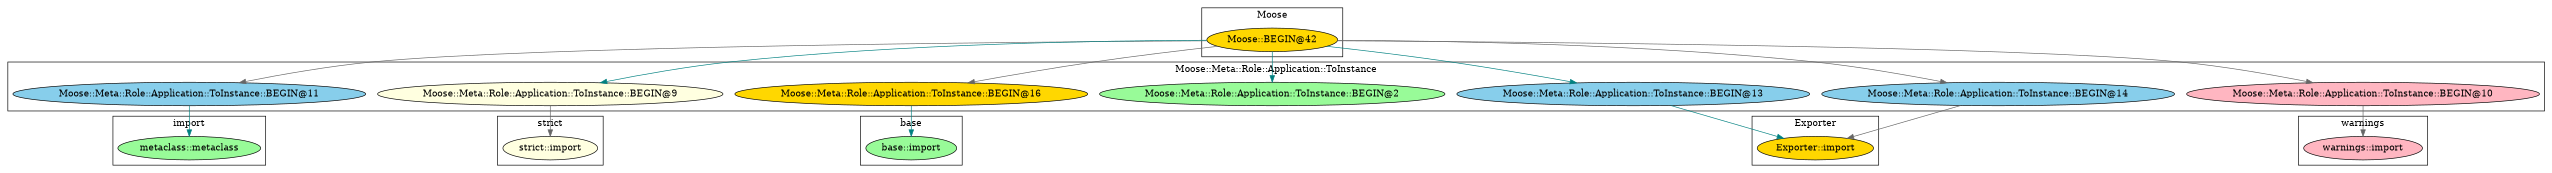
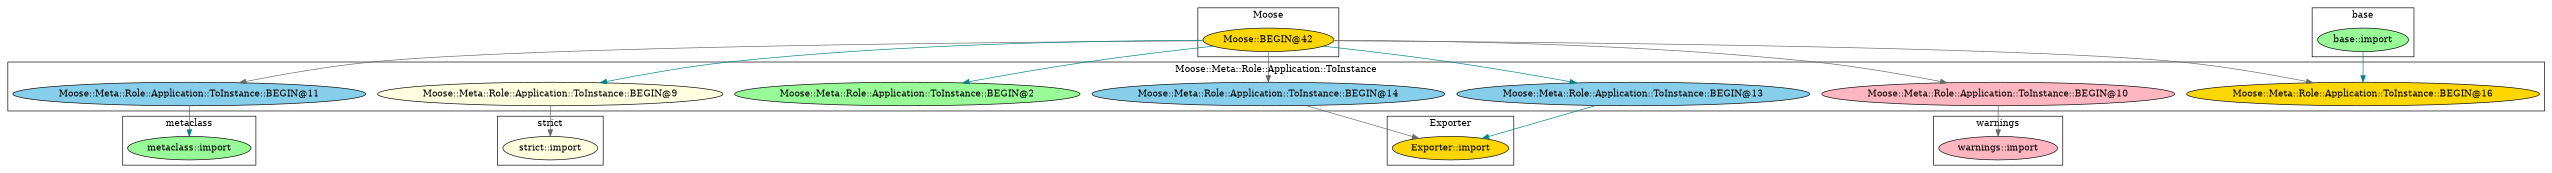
edge "Moose::Meta::Role::Application::ToInstance::BEGIN@16" -> "base::import": reversed
cluster "import": label "import" -> "metaclass"
node "metaclass::metaclass": label "metaclass::metaclass" -> "metaclass::import"
